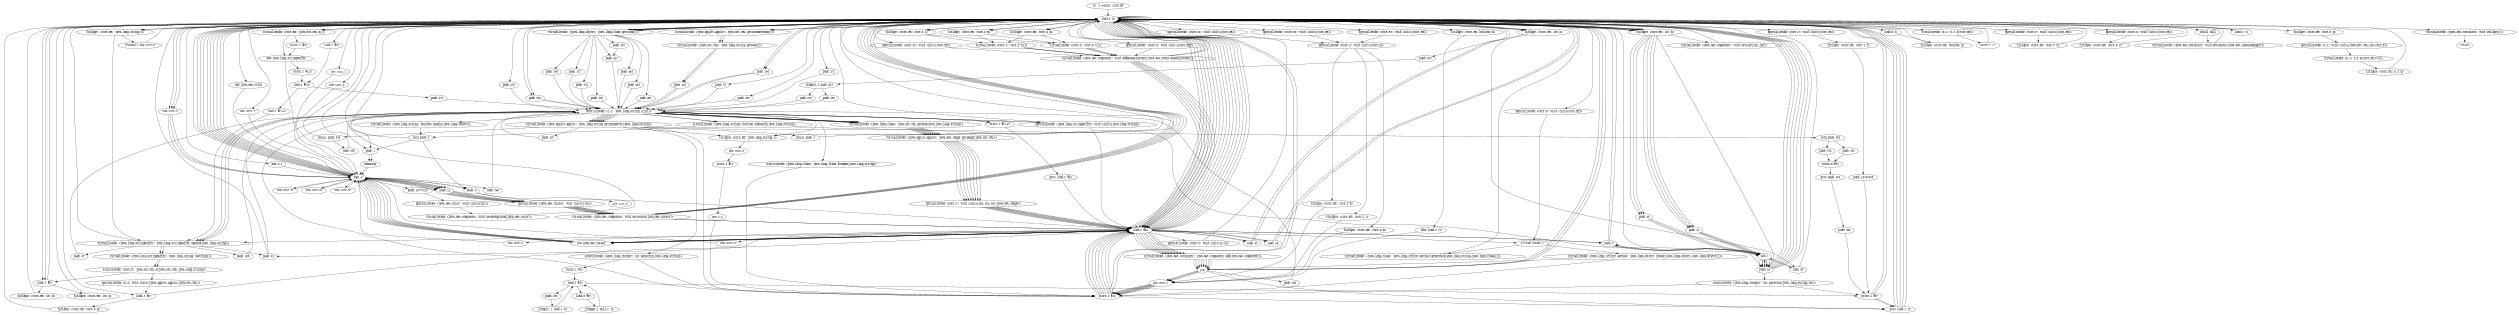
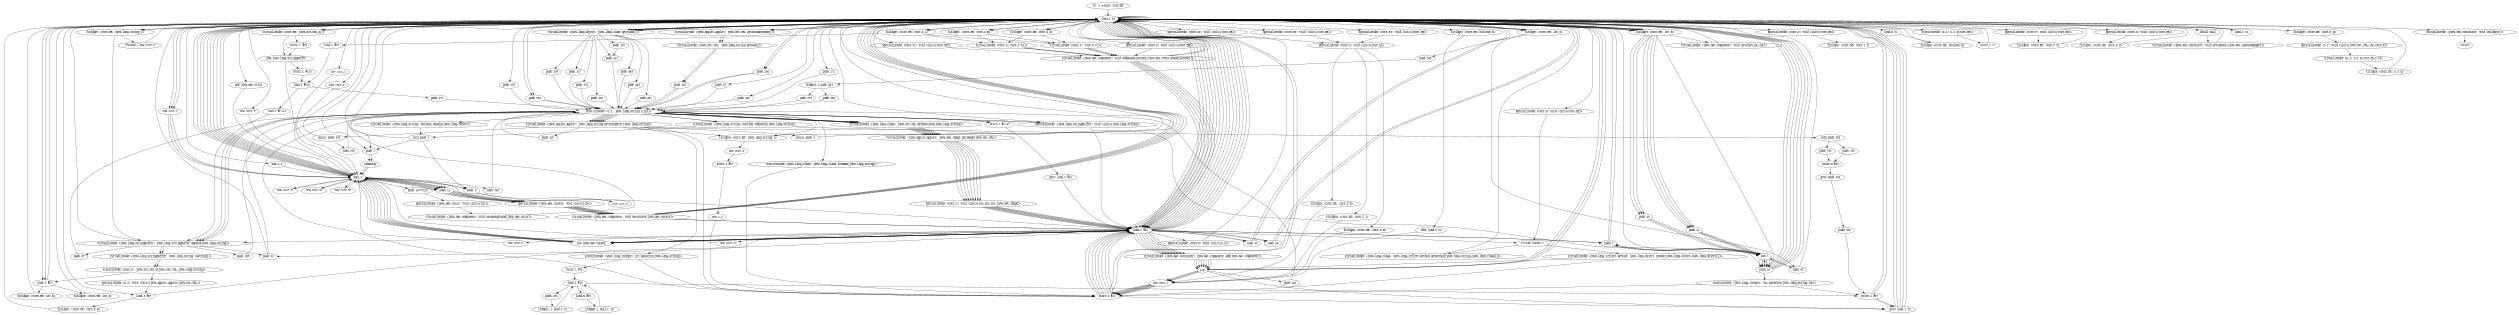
edge "load.r r0" -> "load.r $r9": now "fieldget <core.RE: core.Z l>" -> "load.r $r9"
node "push 16747008": removed
edge "new core.G" -> "dup1.r": added
